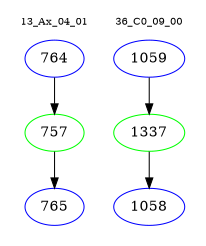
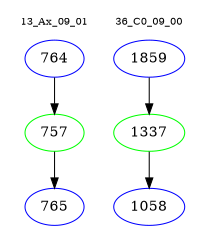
cluster "13_Ax_04_01": label "13_Ax_04_01" -> "13_Ax_09_01"
node "1059": label "1059" -> "1859"
